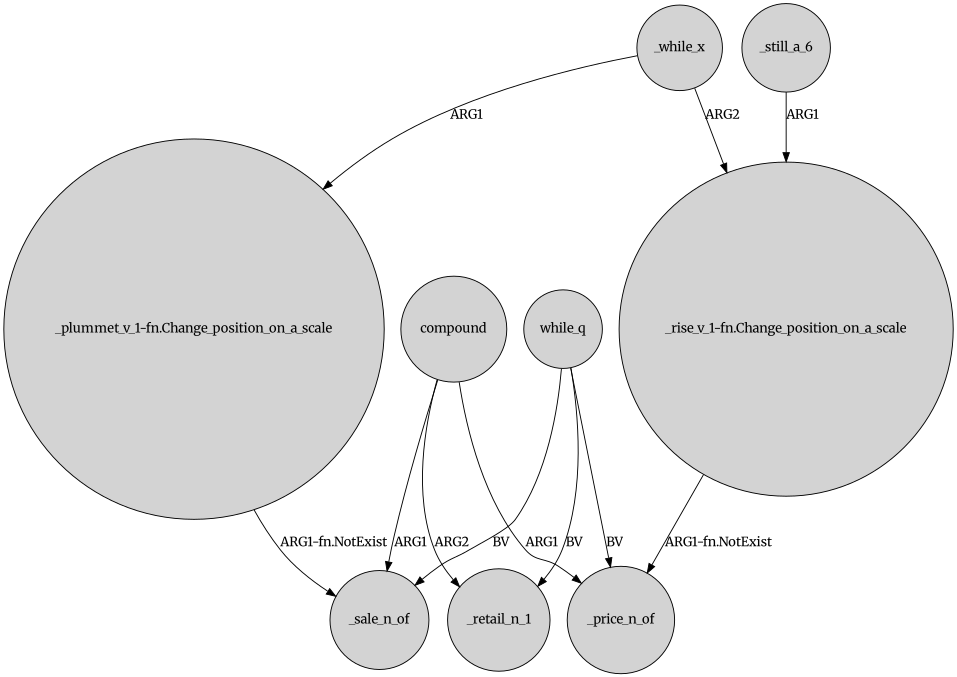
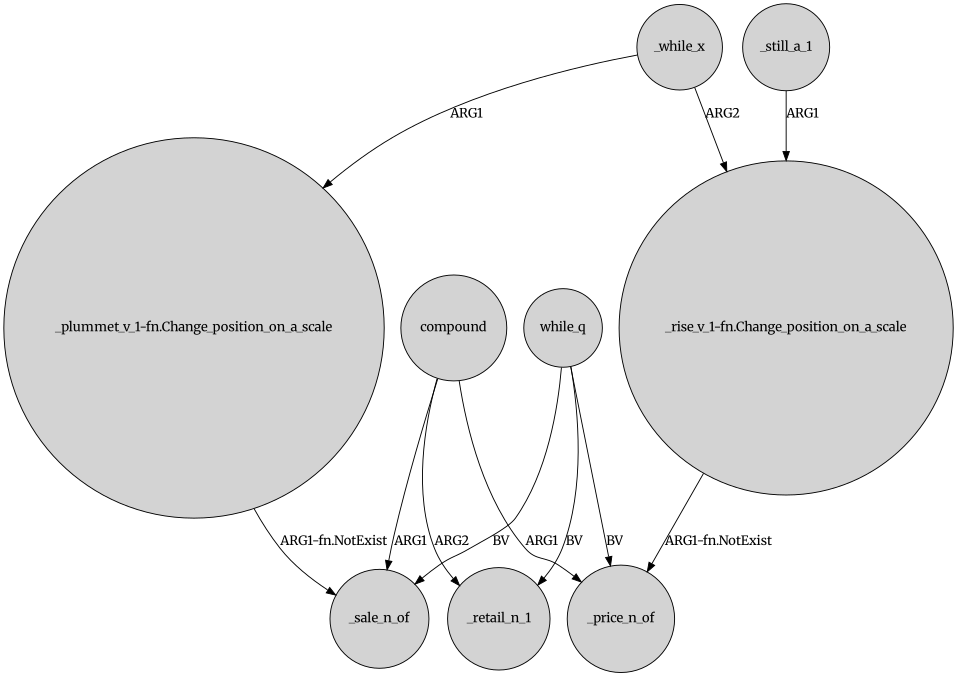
node "_still_a_6": label "_still_a_6" -> "_still_a_1"
